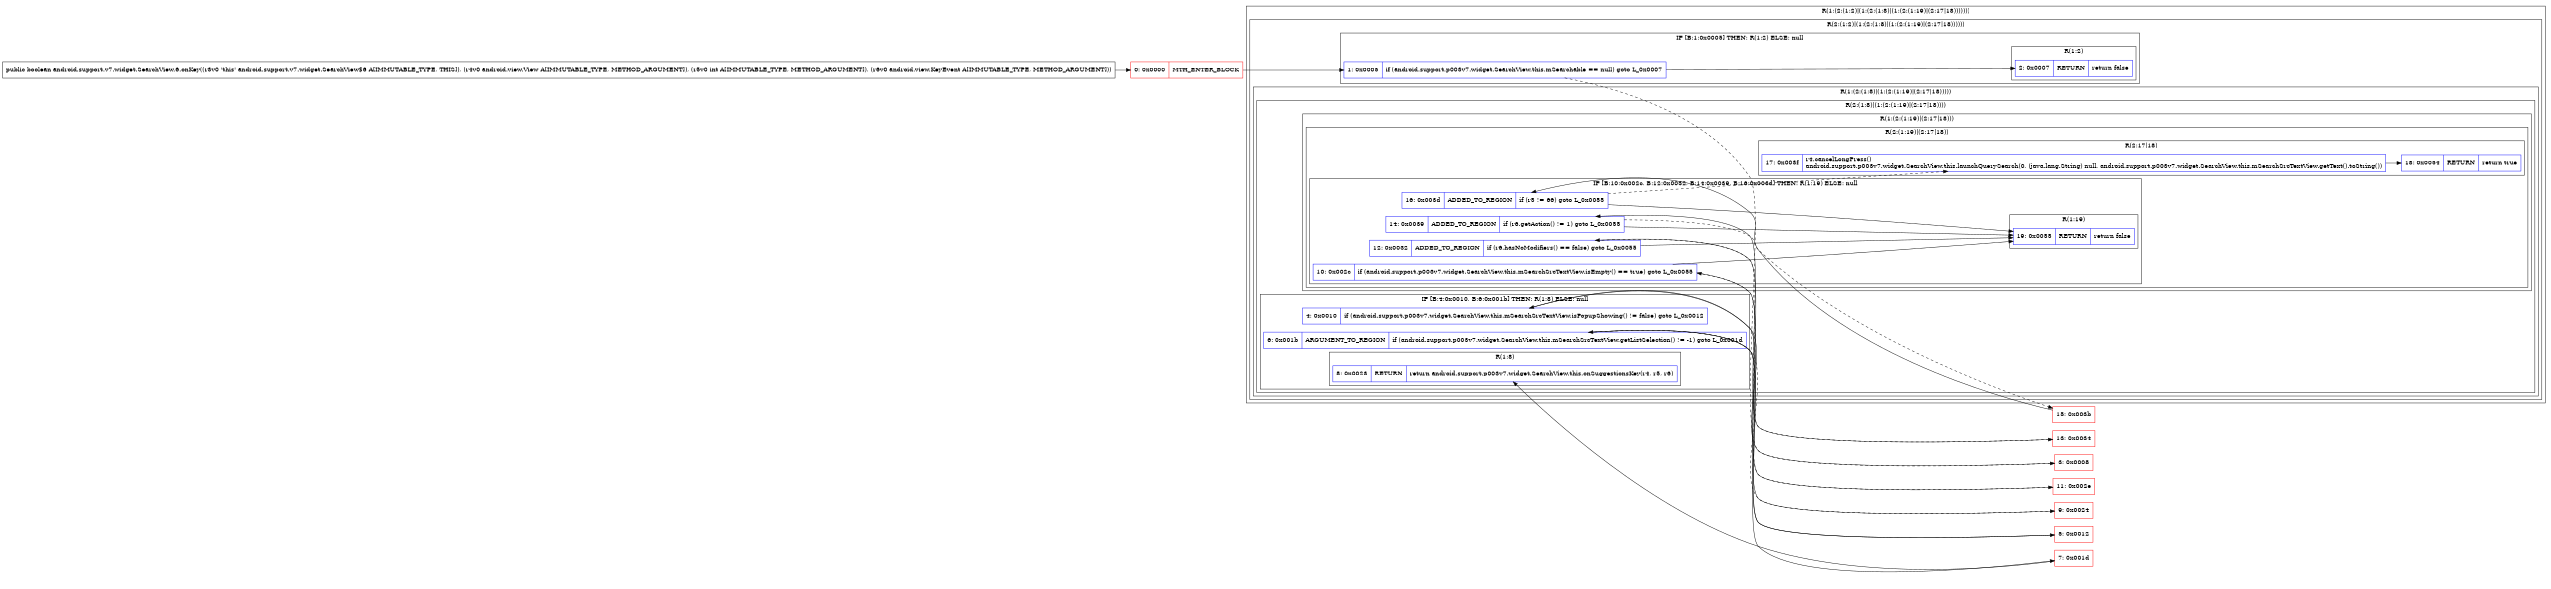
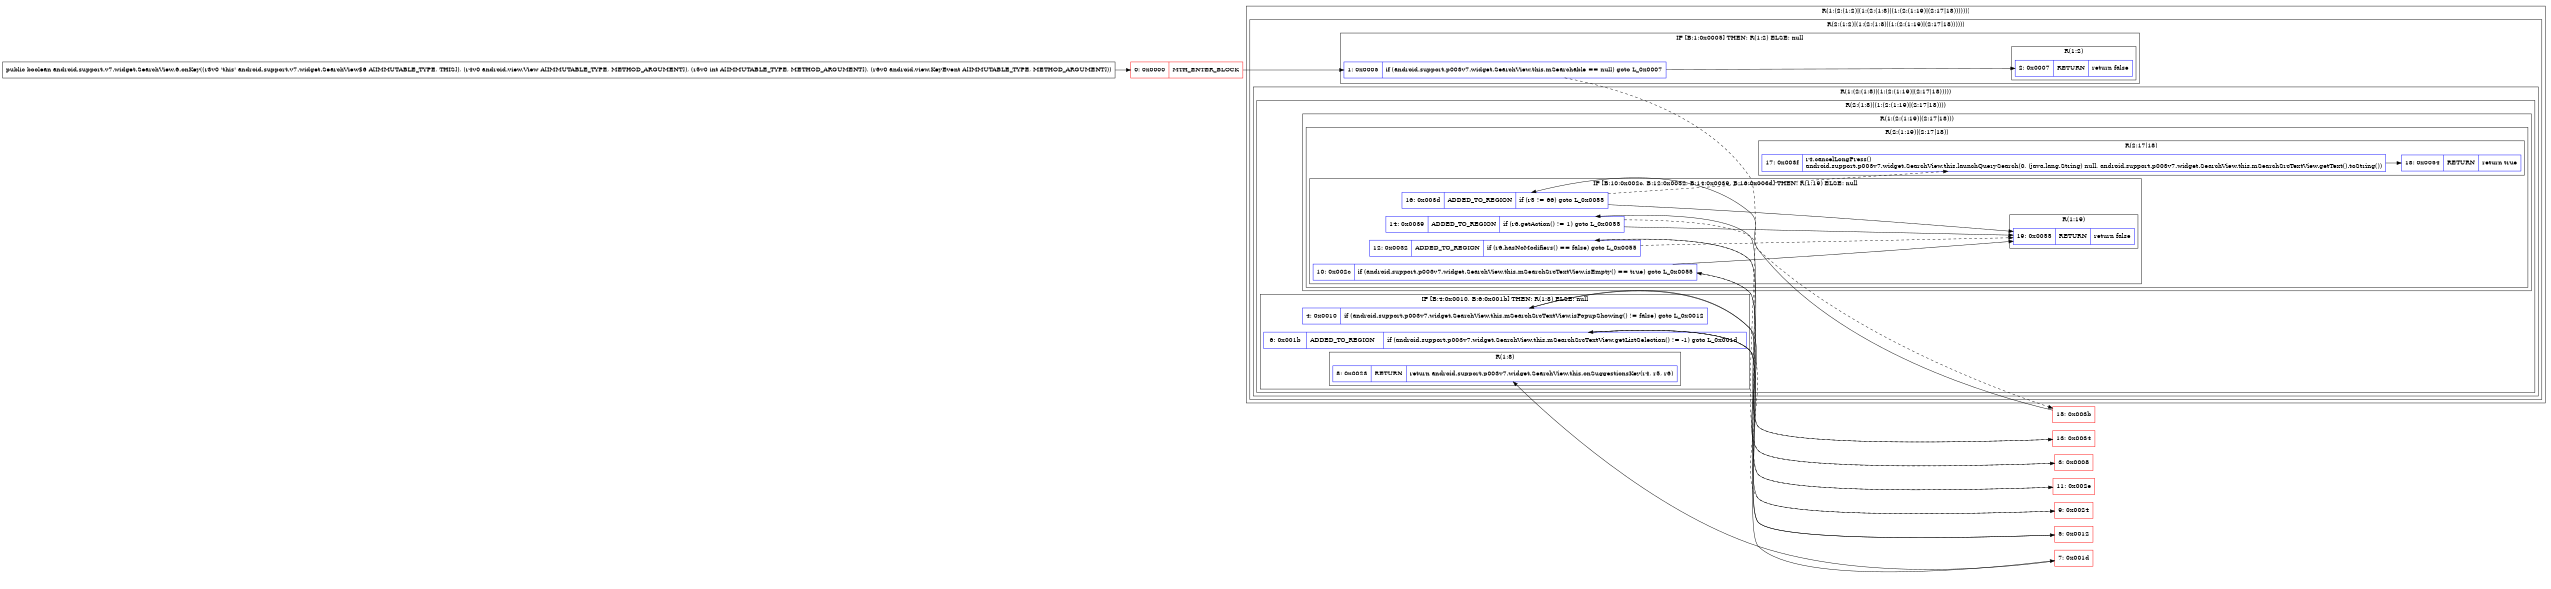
edge "12: 0x0032" -> "19: 0x0055": style solid -> dashed
node "6: 0x001b": text "ARGUMENT_TO_REGION" -> "ADDED_TO_REGION"
